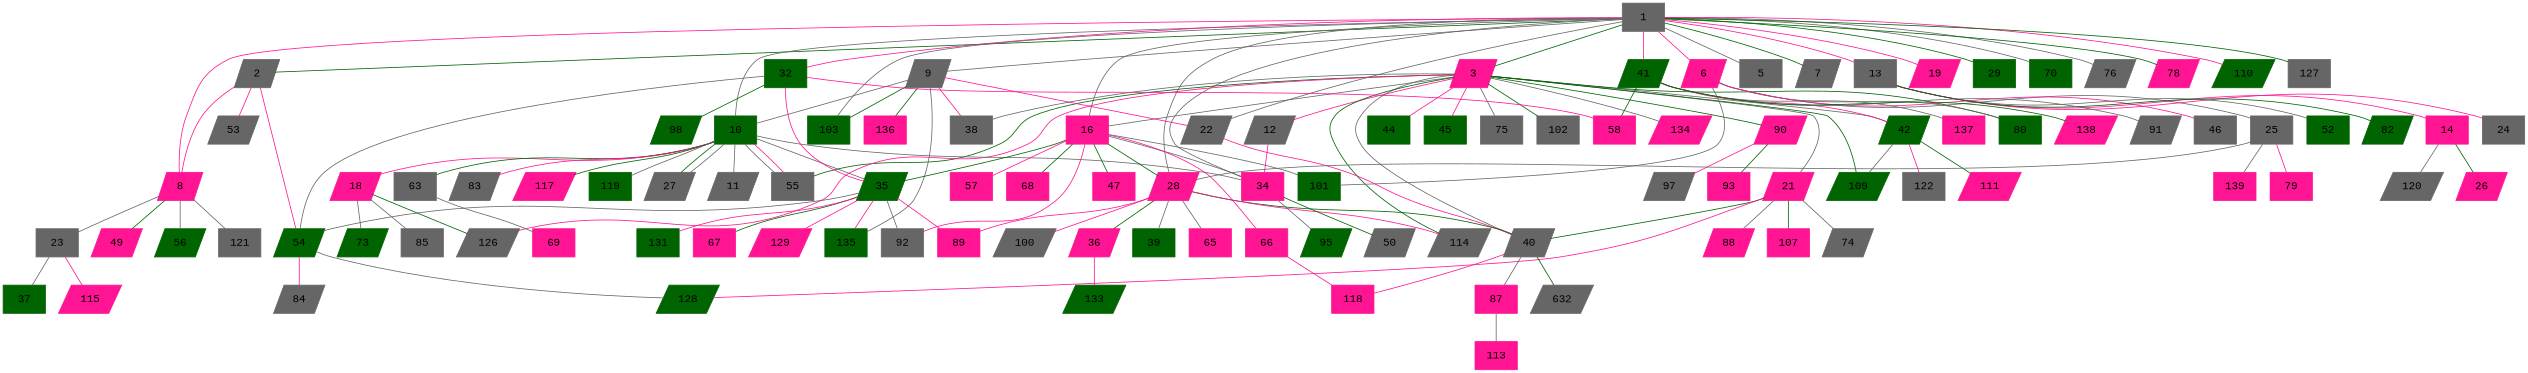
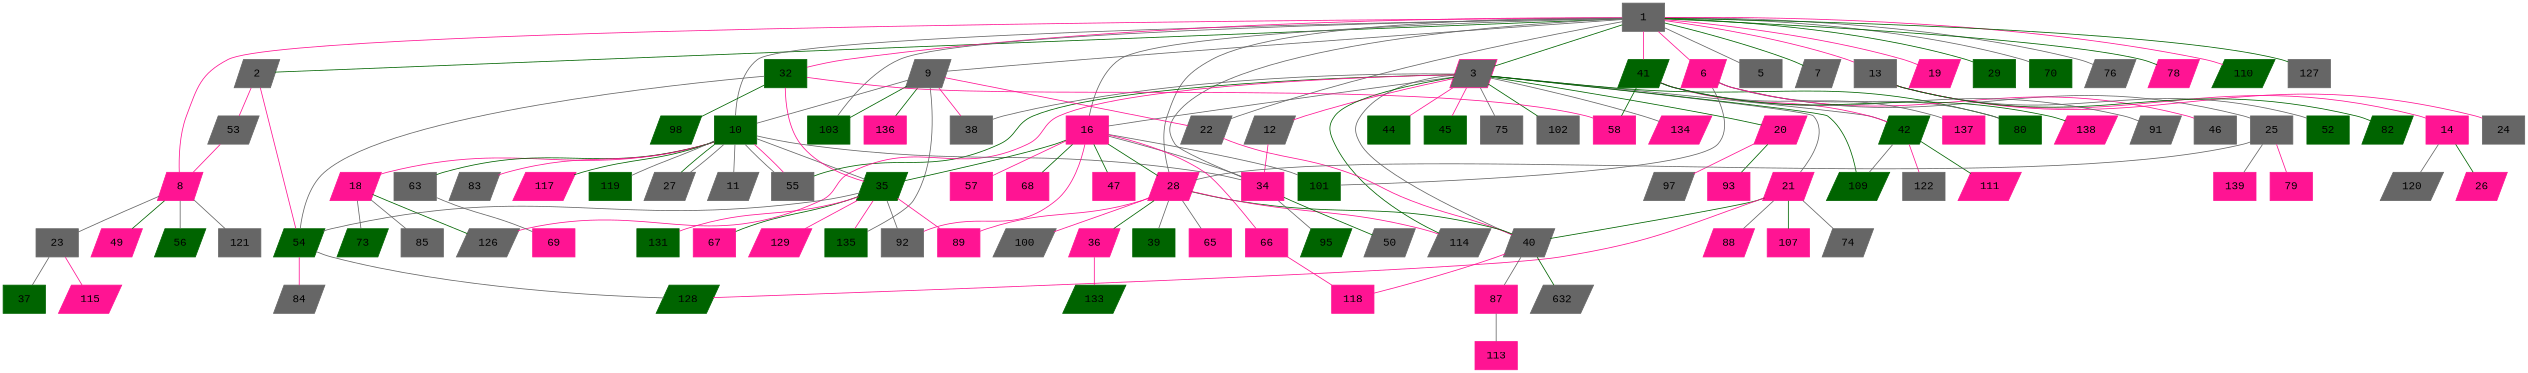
node "3": fillcolor deeppink -> gray40
edge "2" -- "8": now "53" -- "8"
node "90": label "90" -> "20"
